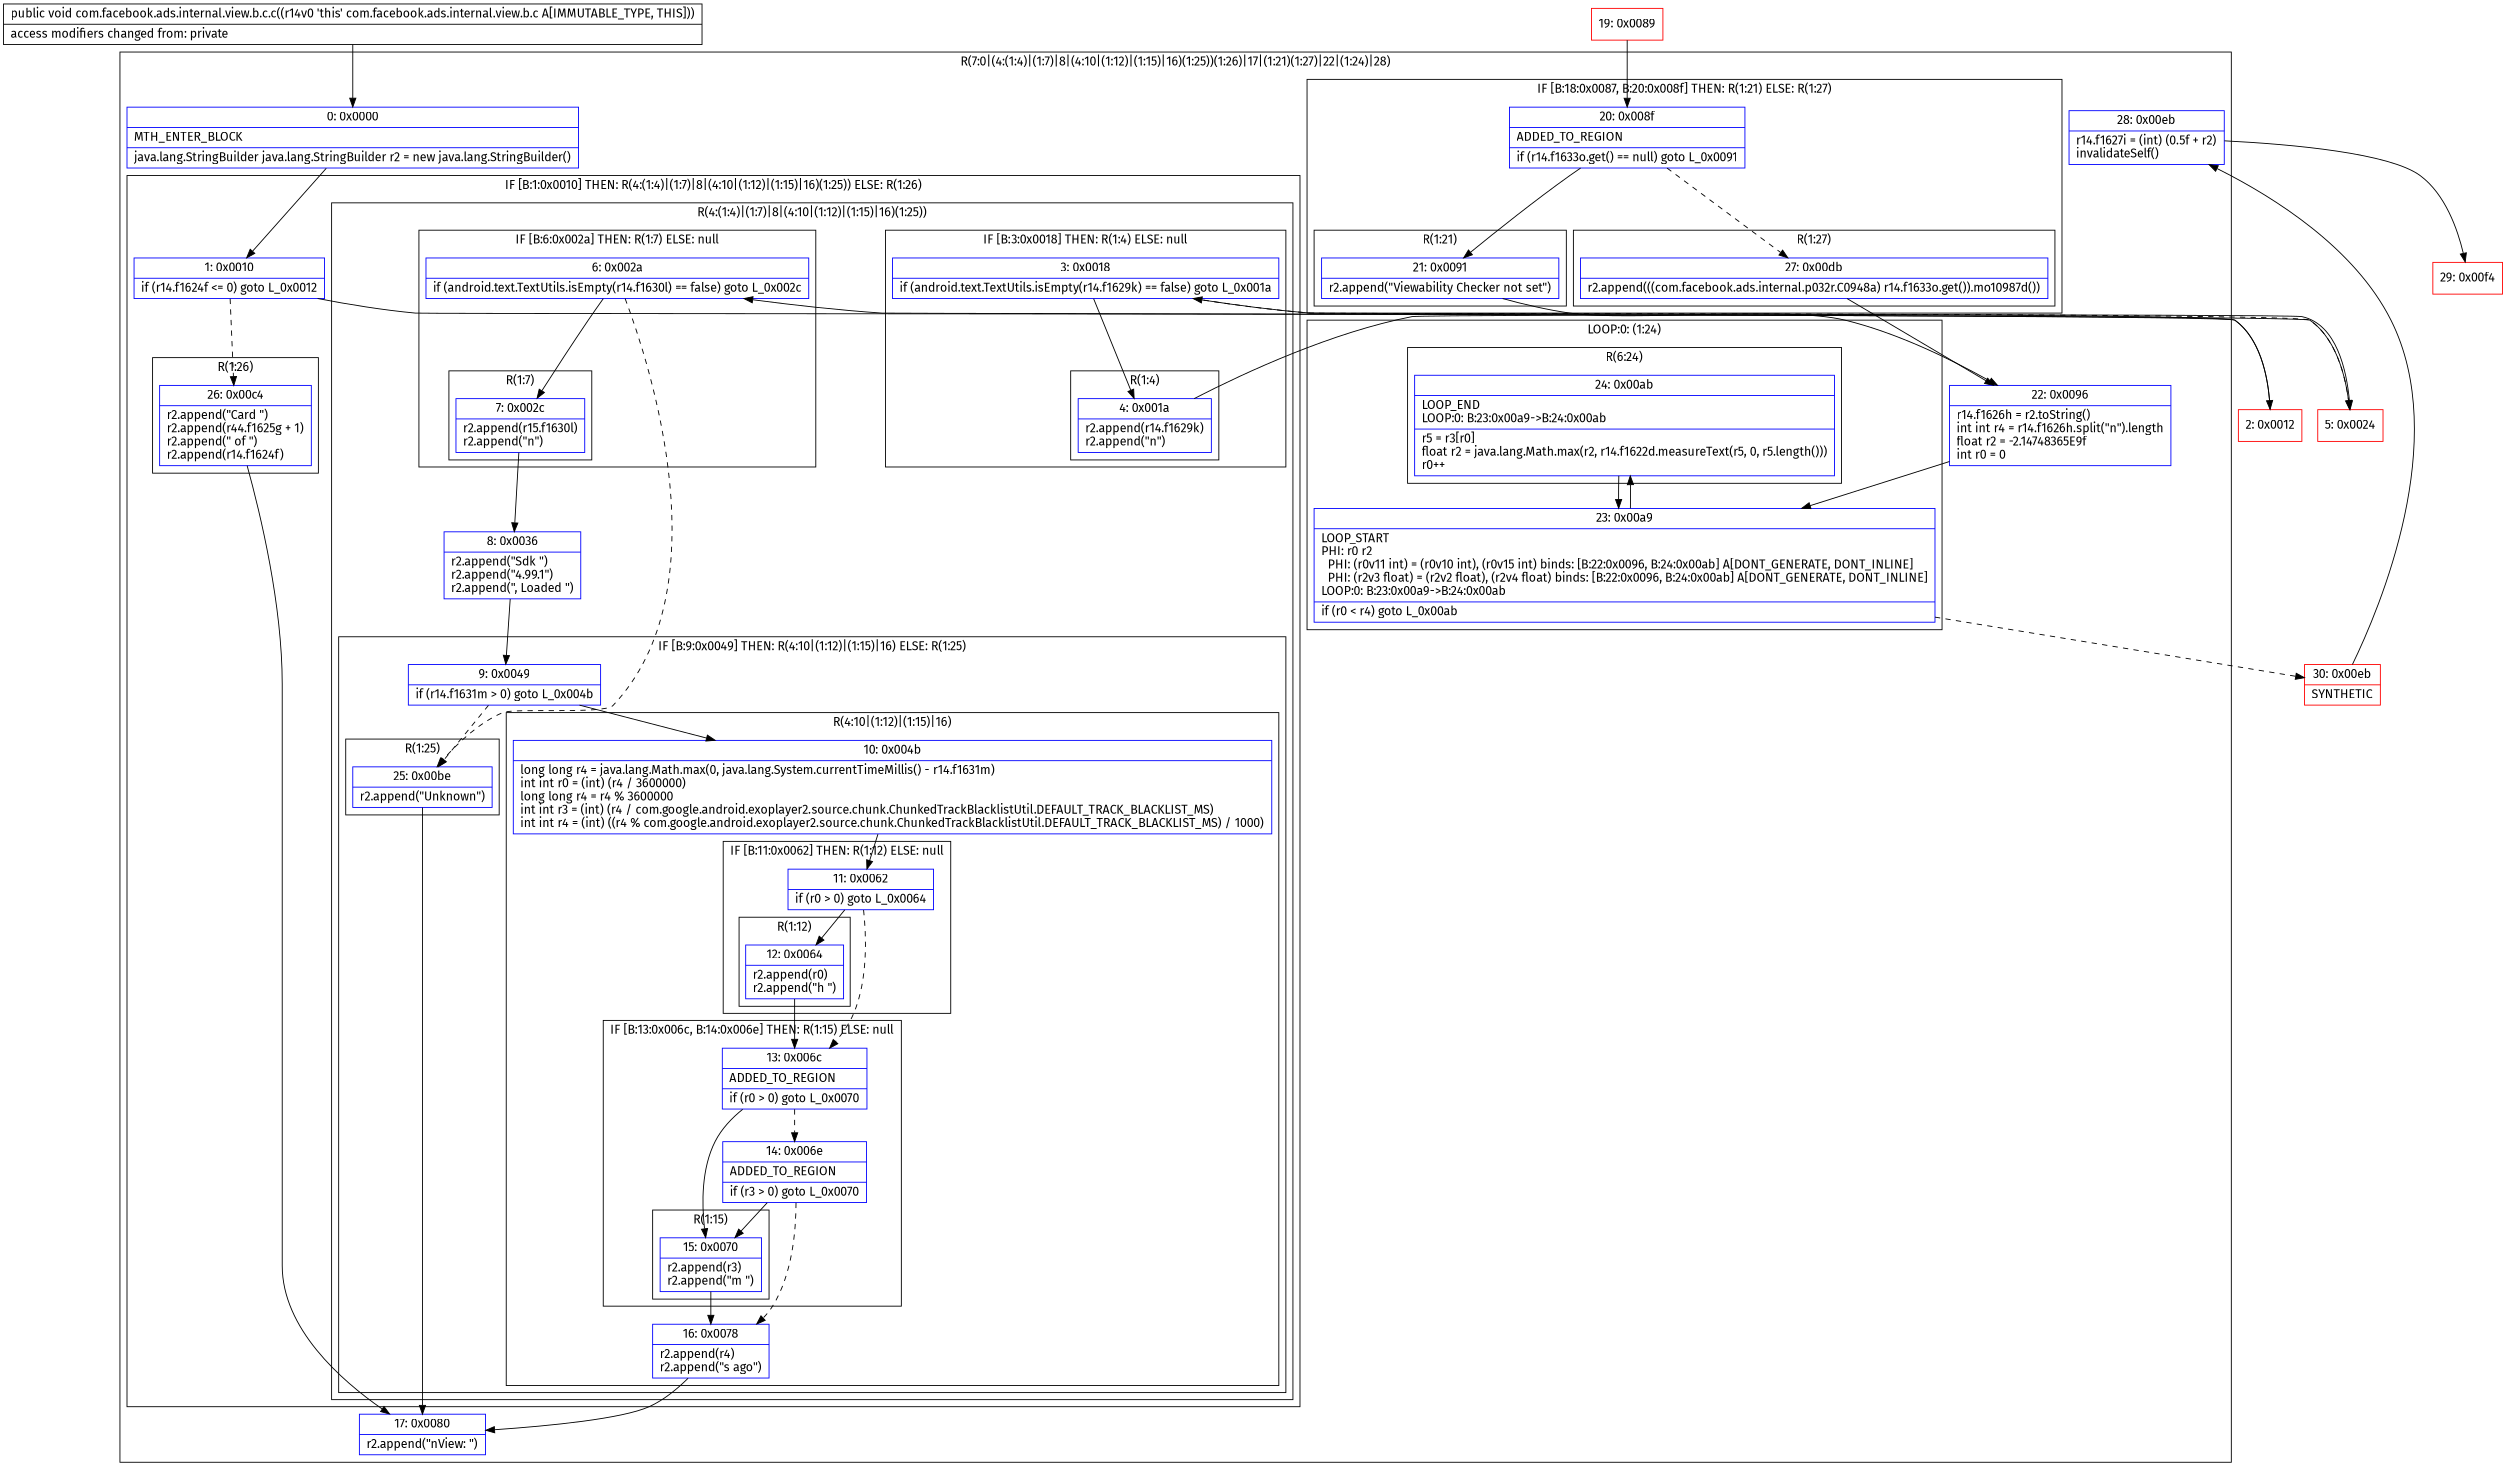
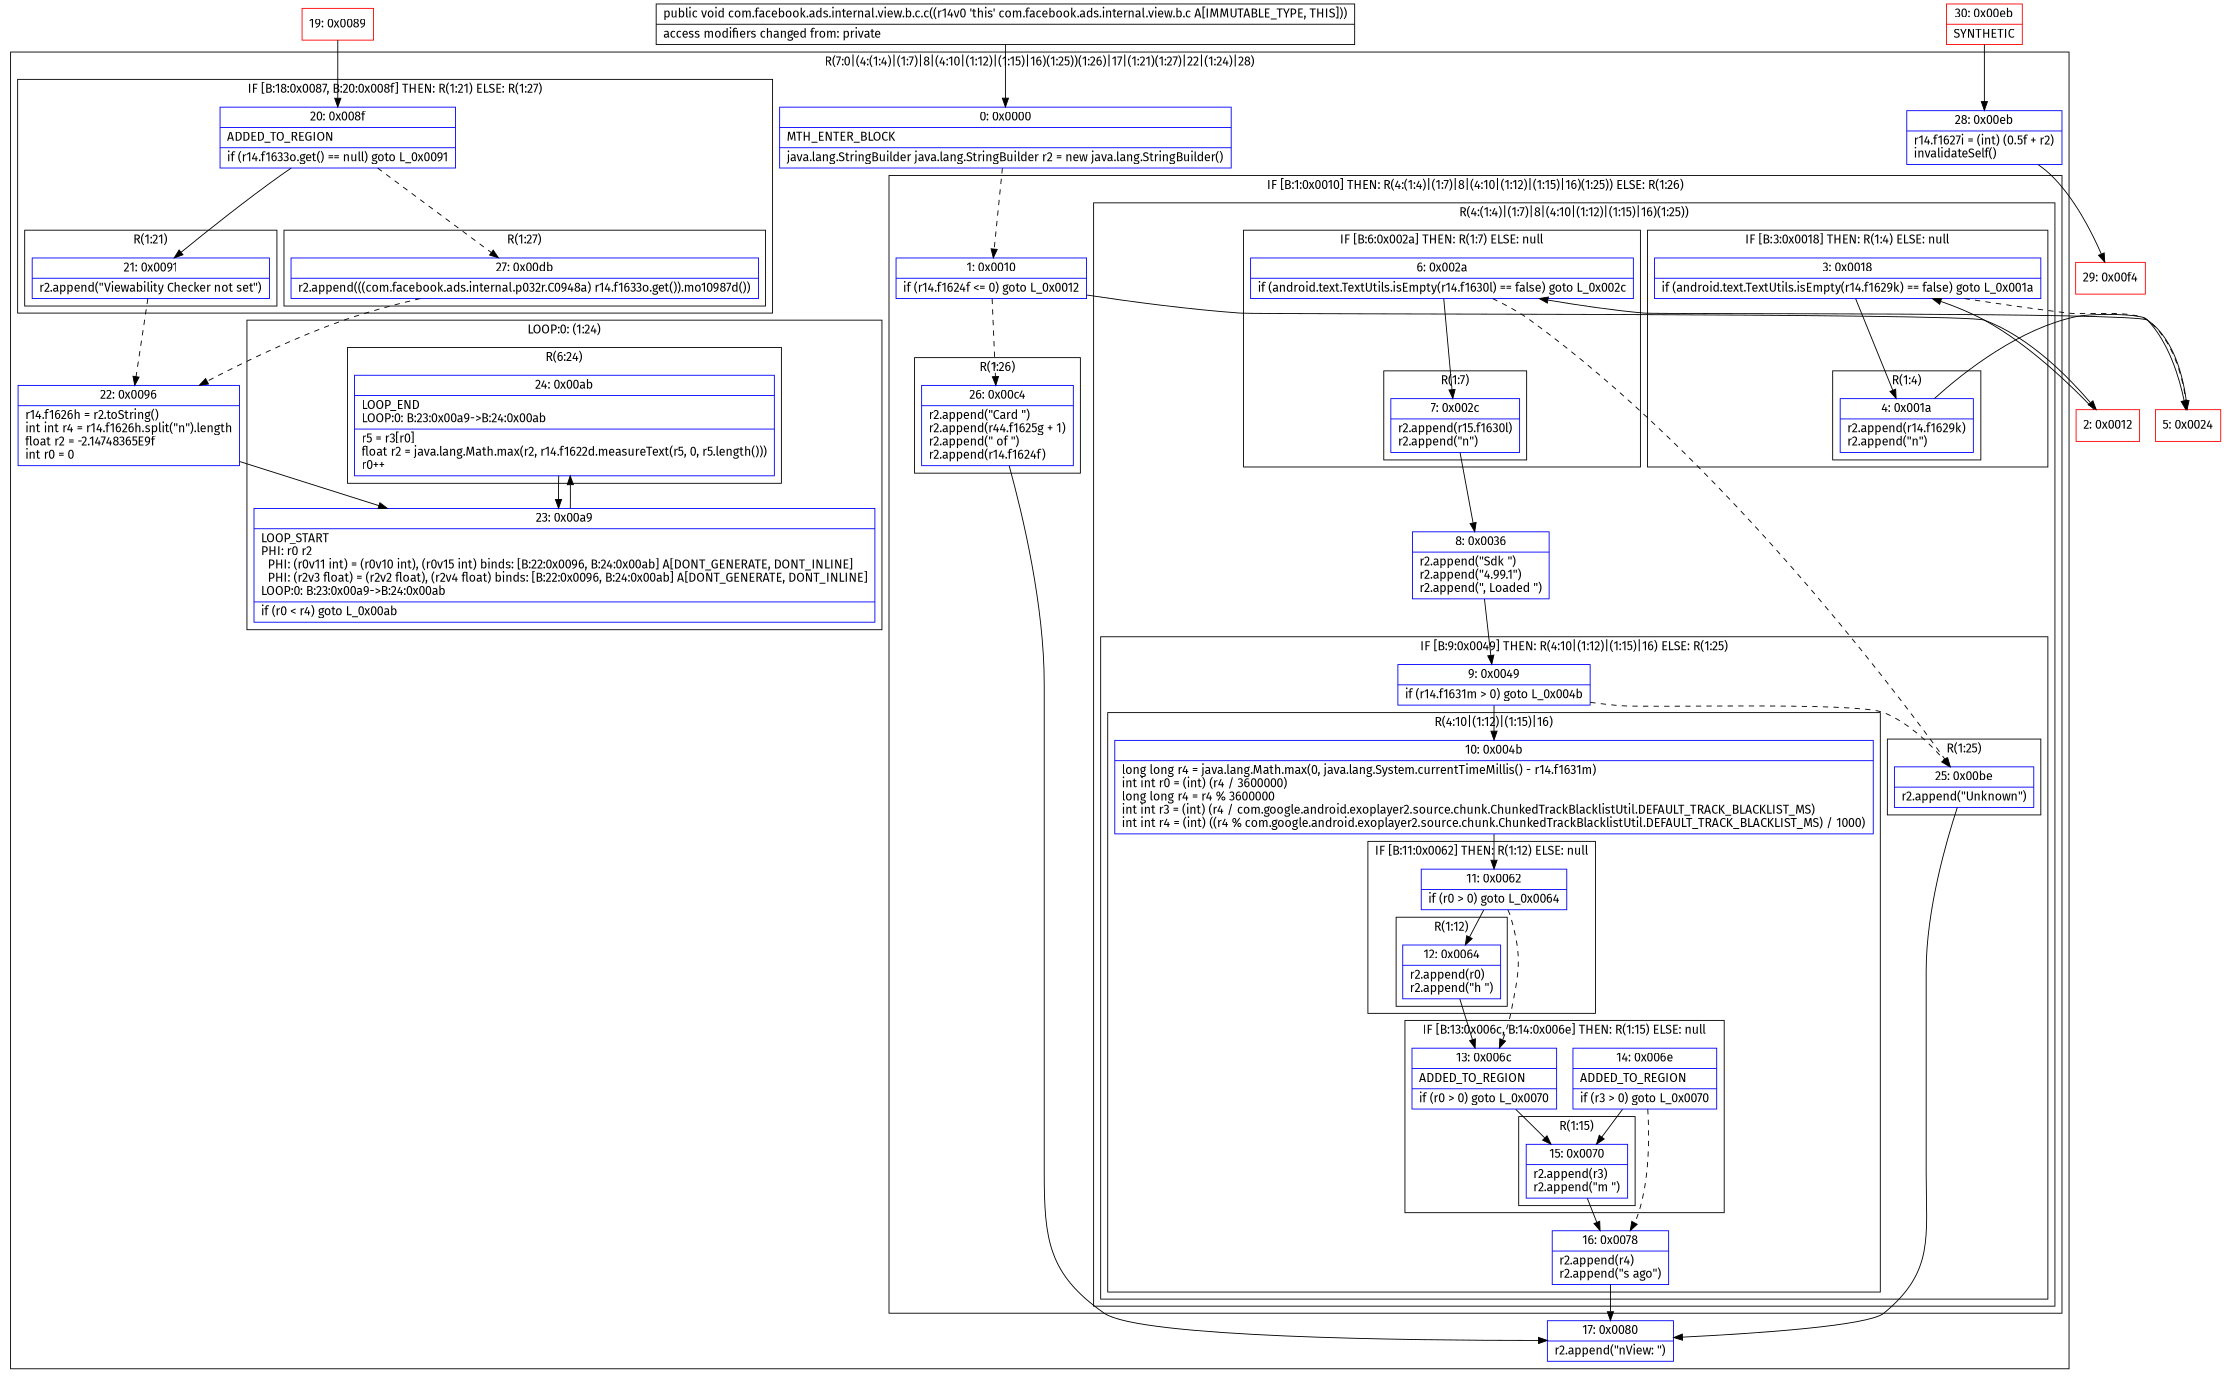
edge "0: 0x0000" -> "1: 0x0010": style solid -> dashed
edge "21: 0x0091" -> "22: 0x0096": style solid -> dashed
edge "27: 0x00db" -> "22: 0x0096": style solid -> dashed
edge "23: 0x00a9" -> "30: 0x00eb": removed
edge "13: 0x006c" -> "14: 0x006e": removed
